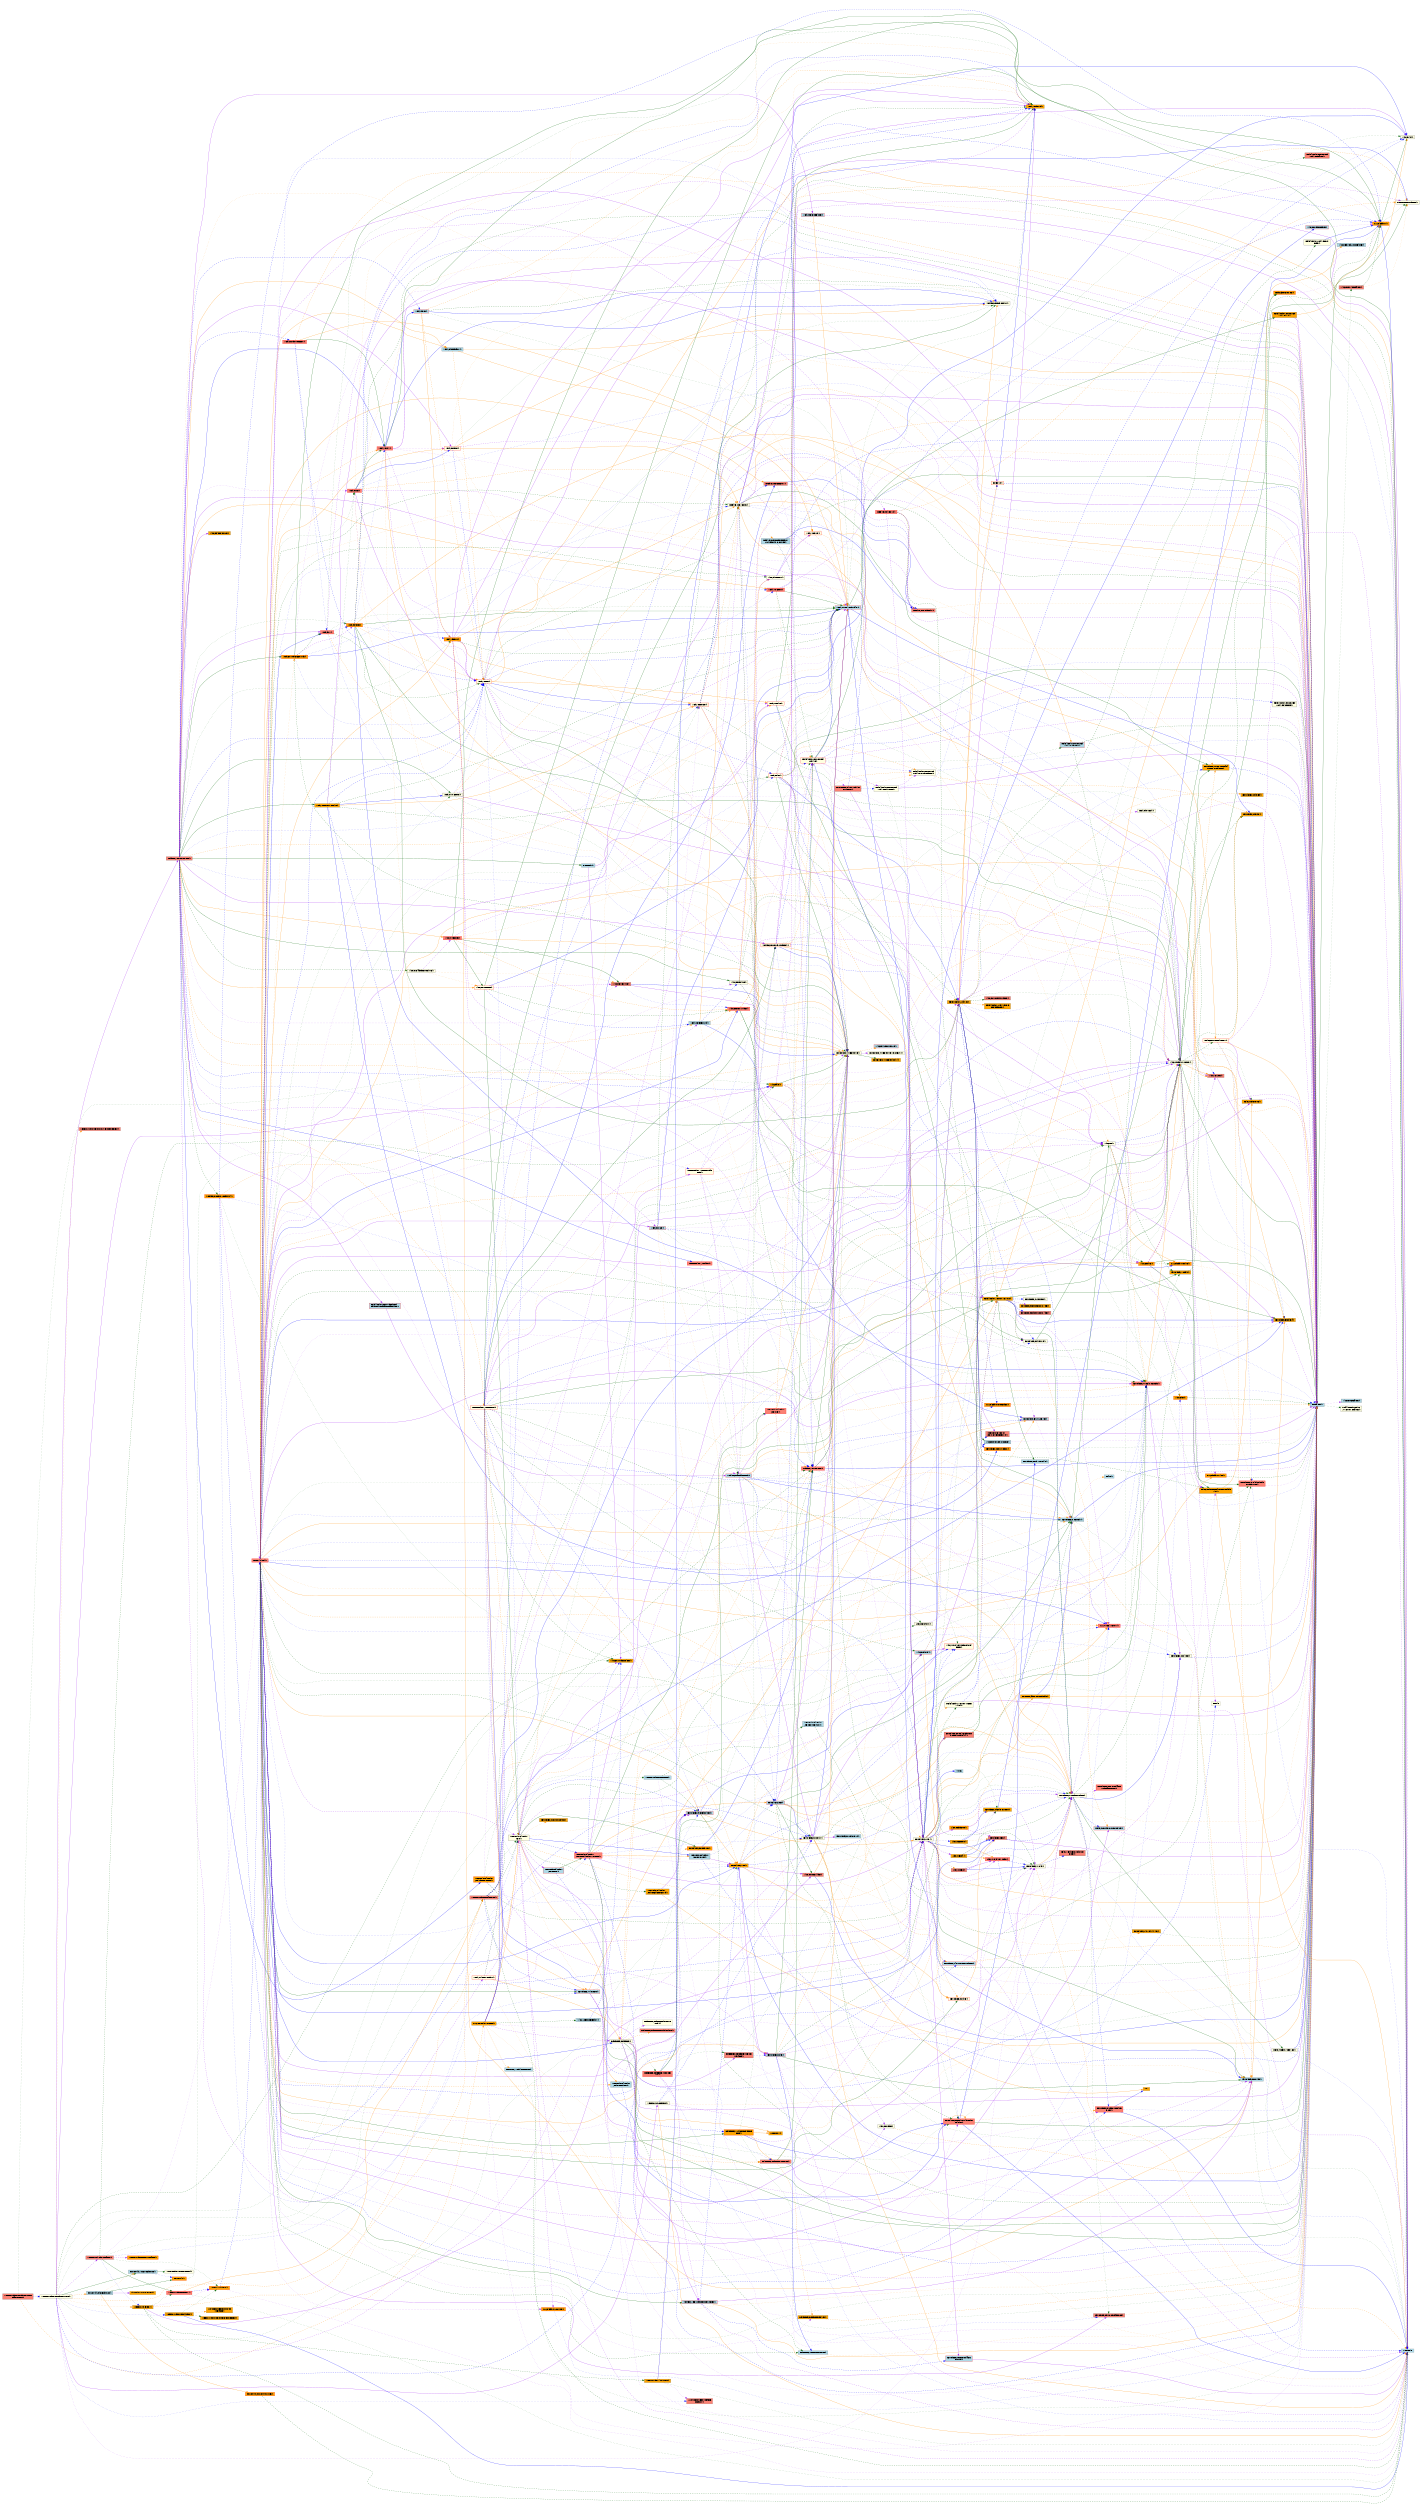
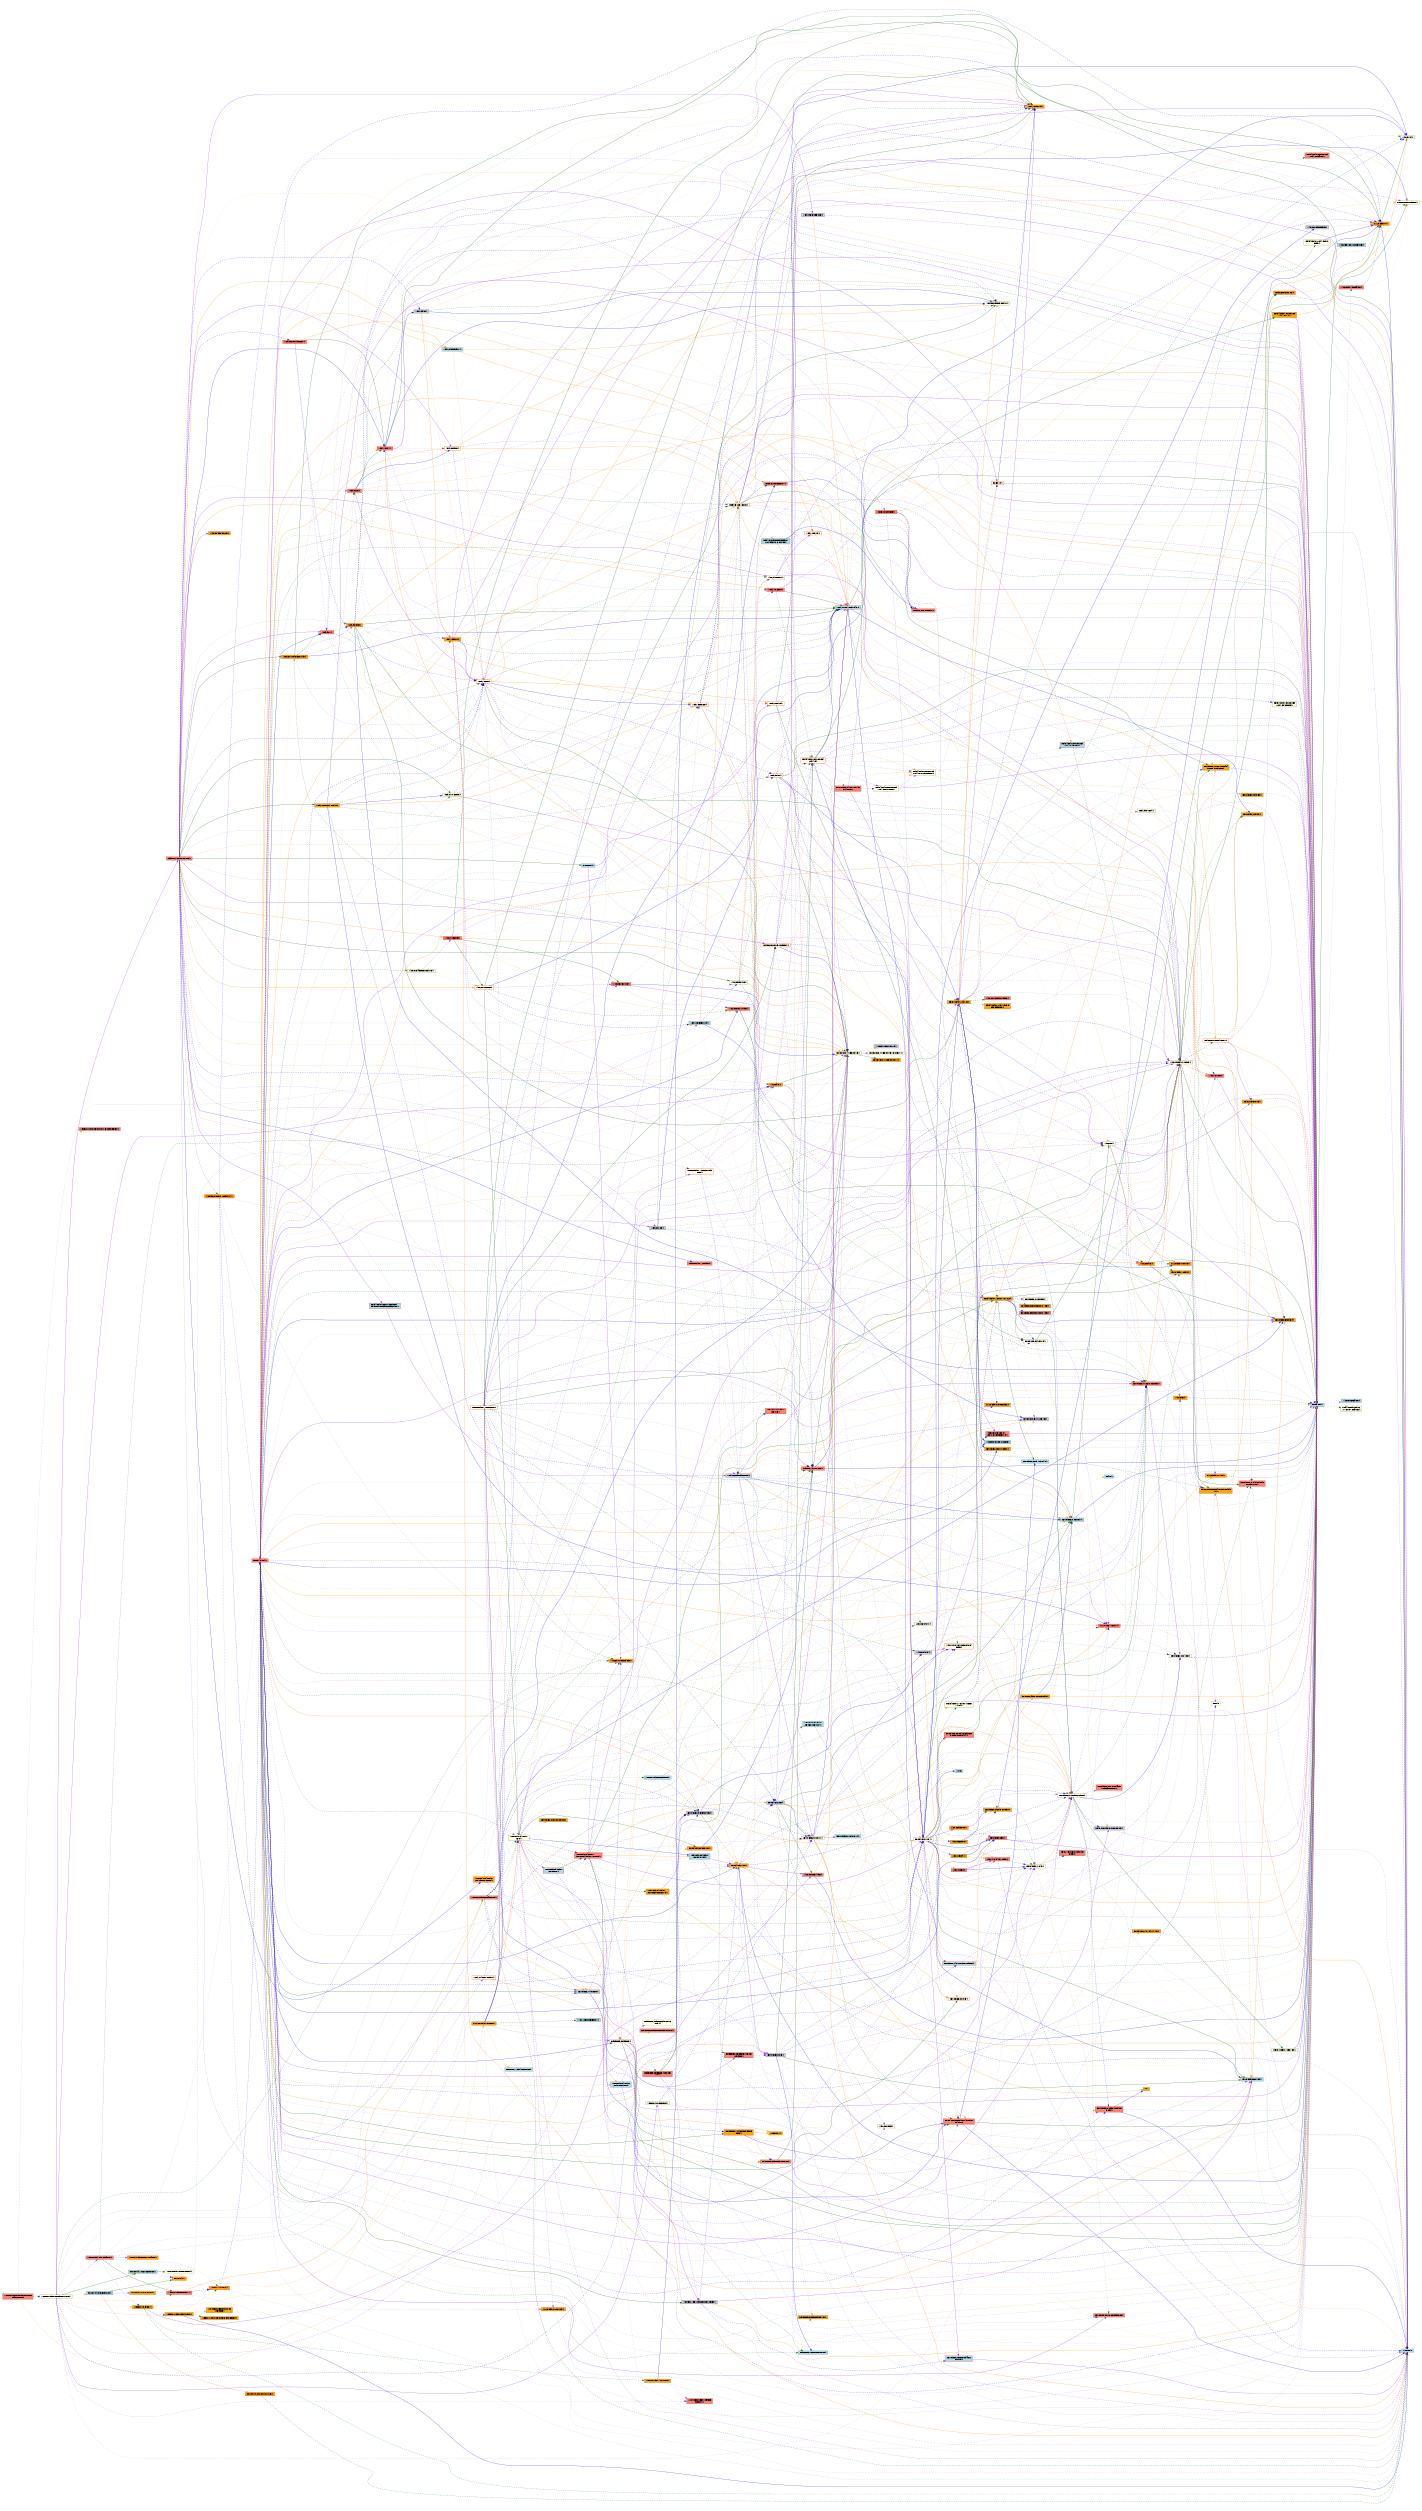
node "Logging/StringFwd.h": label "Logging/StringFwd.h" -> "Logging/LogTrace.h"
